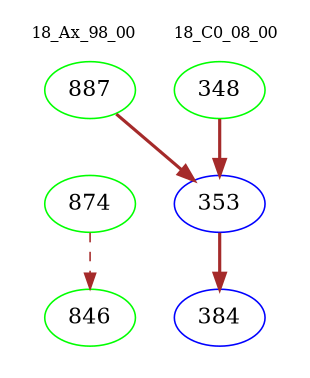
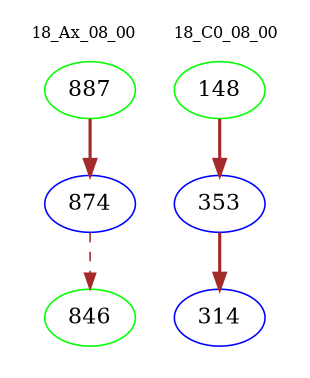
cluster "18_Ax_98_00": label "18_Ax_98_00" -> "18_Ax_08_00"
node "348": label "348" -> "148"
edge "887" -> "353": now "887" -> "874"
node "874": color green -> blue
node "384": label "384" -> "314"
